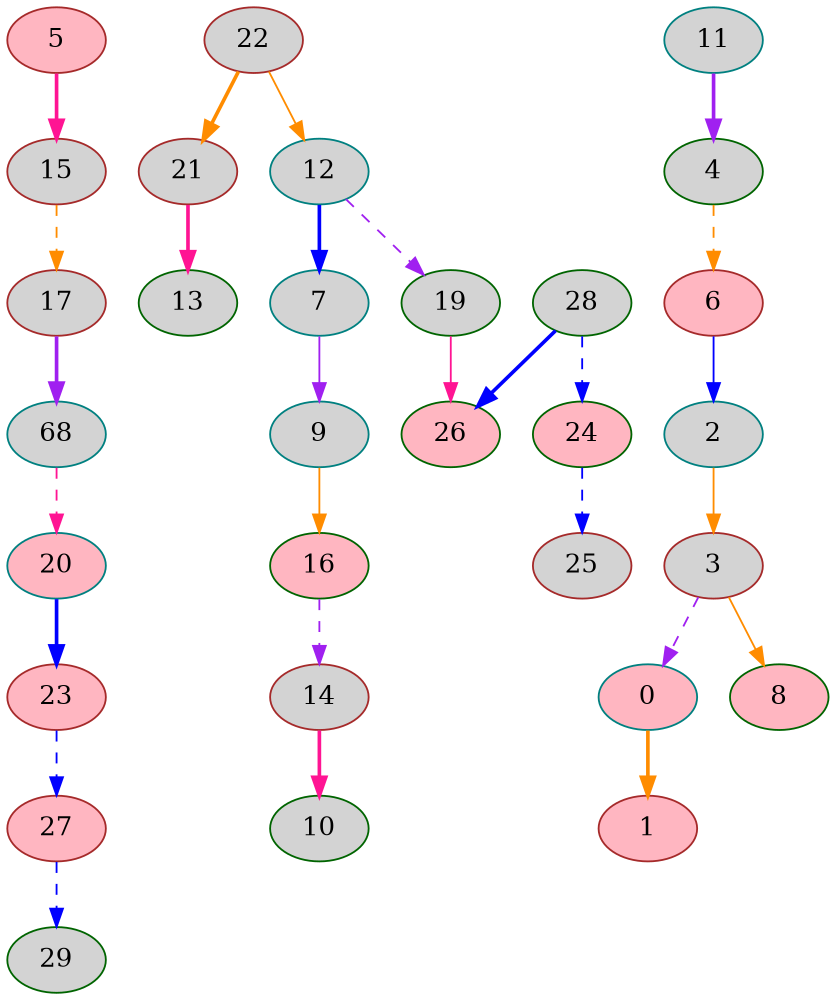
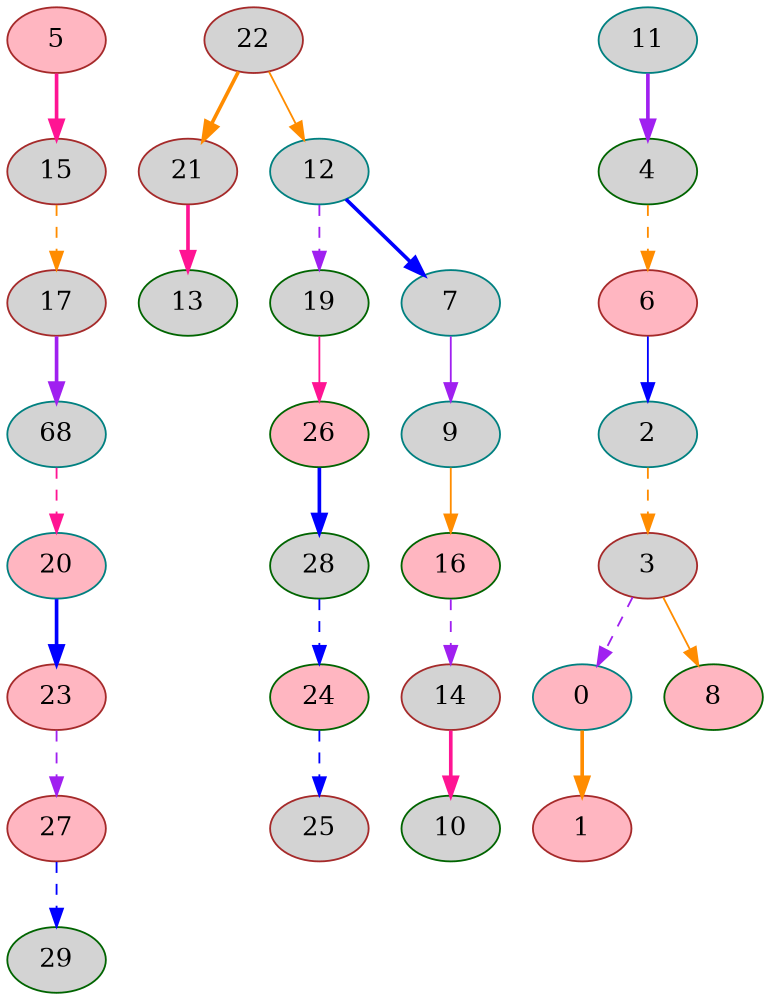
edge "28" -> "26": reversed
edge "2" -> "3": style solid -> dashed
edge "23" -> "27": color blue -> purple
